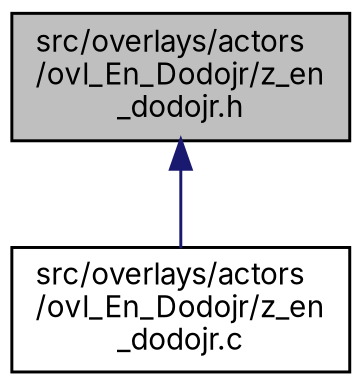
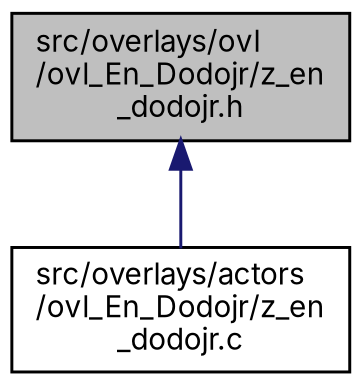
node "src/overlays/actors /ovl_En_Dodojr/z_en _dodojr.h": label "src/overlays/actors /ovl_En_Dodojr/z_en _dodojr.h" -> "src/overlays/ovl /ovl_En_Dodojr/z_en _dodojr.h"
